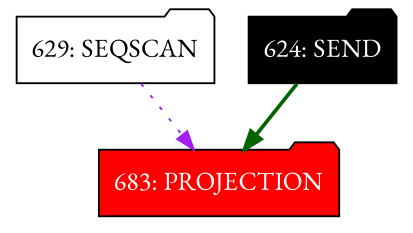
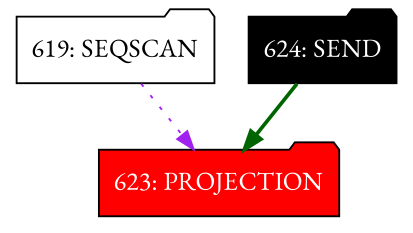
node "629: SEQSCAN": label "629: SEQSCAN" -> "619: SEQSCAN"
node "683: PROJECTION": label "683: PROJECTION" -> "623: PROJECTION"
